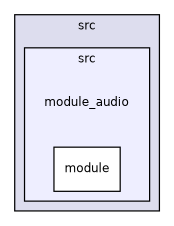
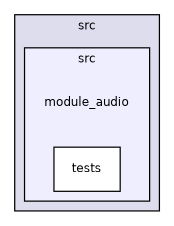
node "module": label "module" -> "tests"
